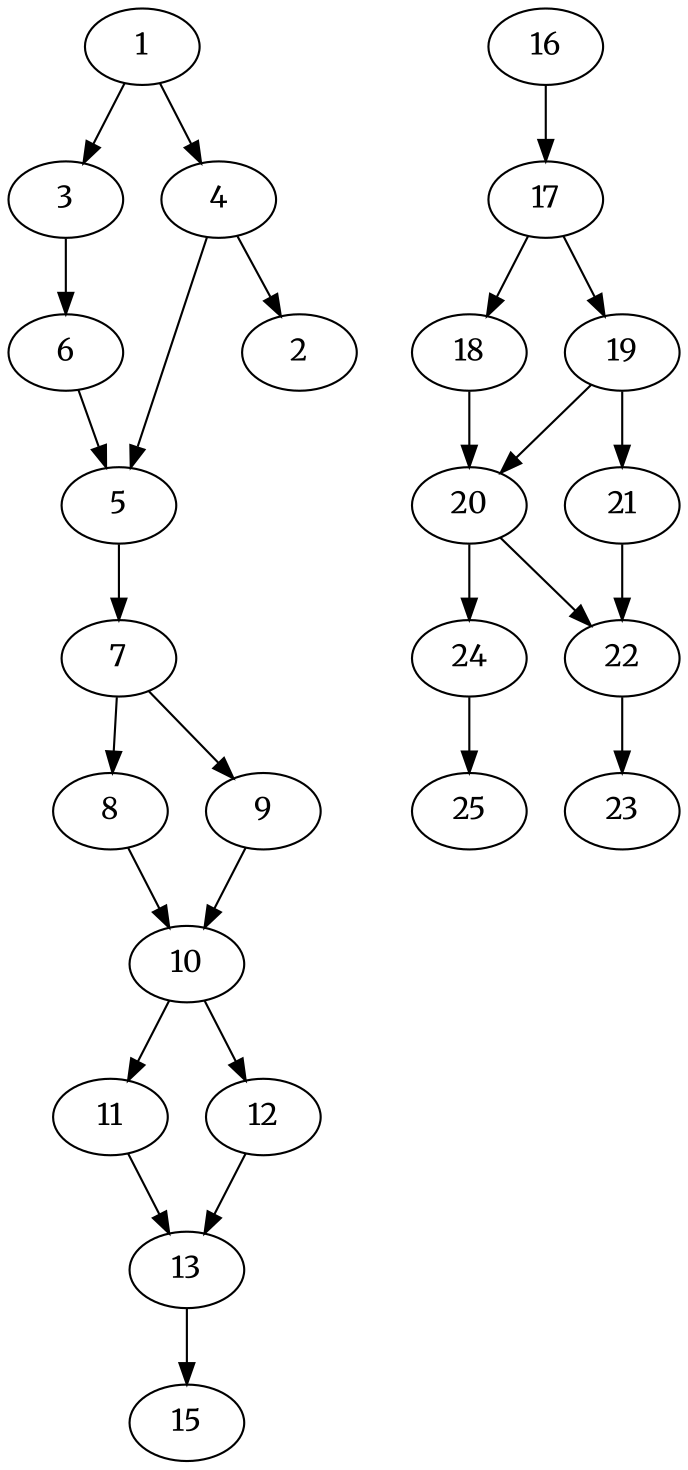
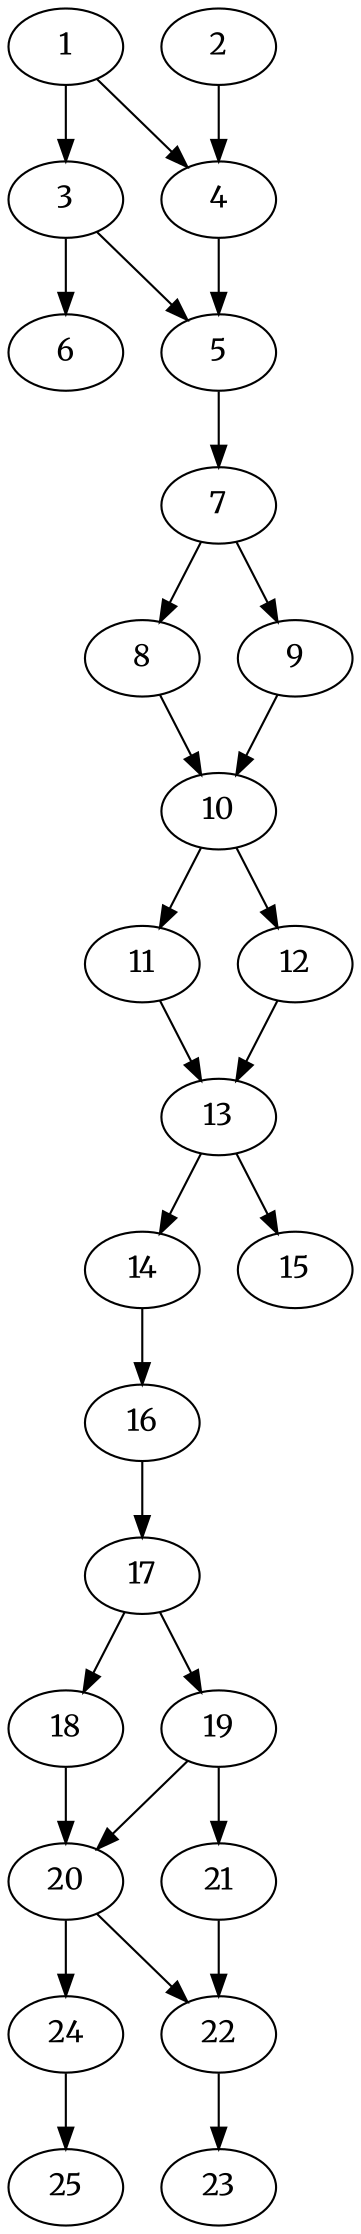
edge "4" -> "2": reversed
edge "6" -> "5": now "3" -> "5"
node "14": added
